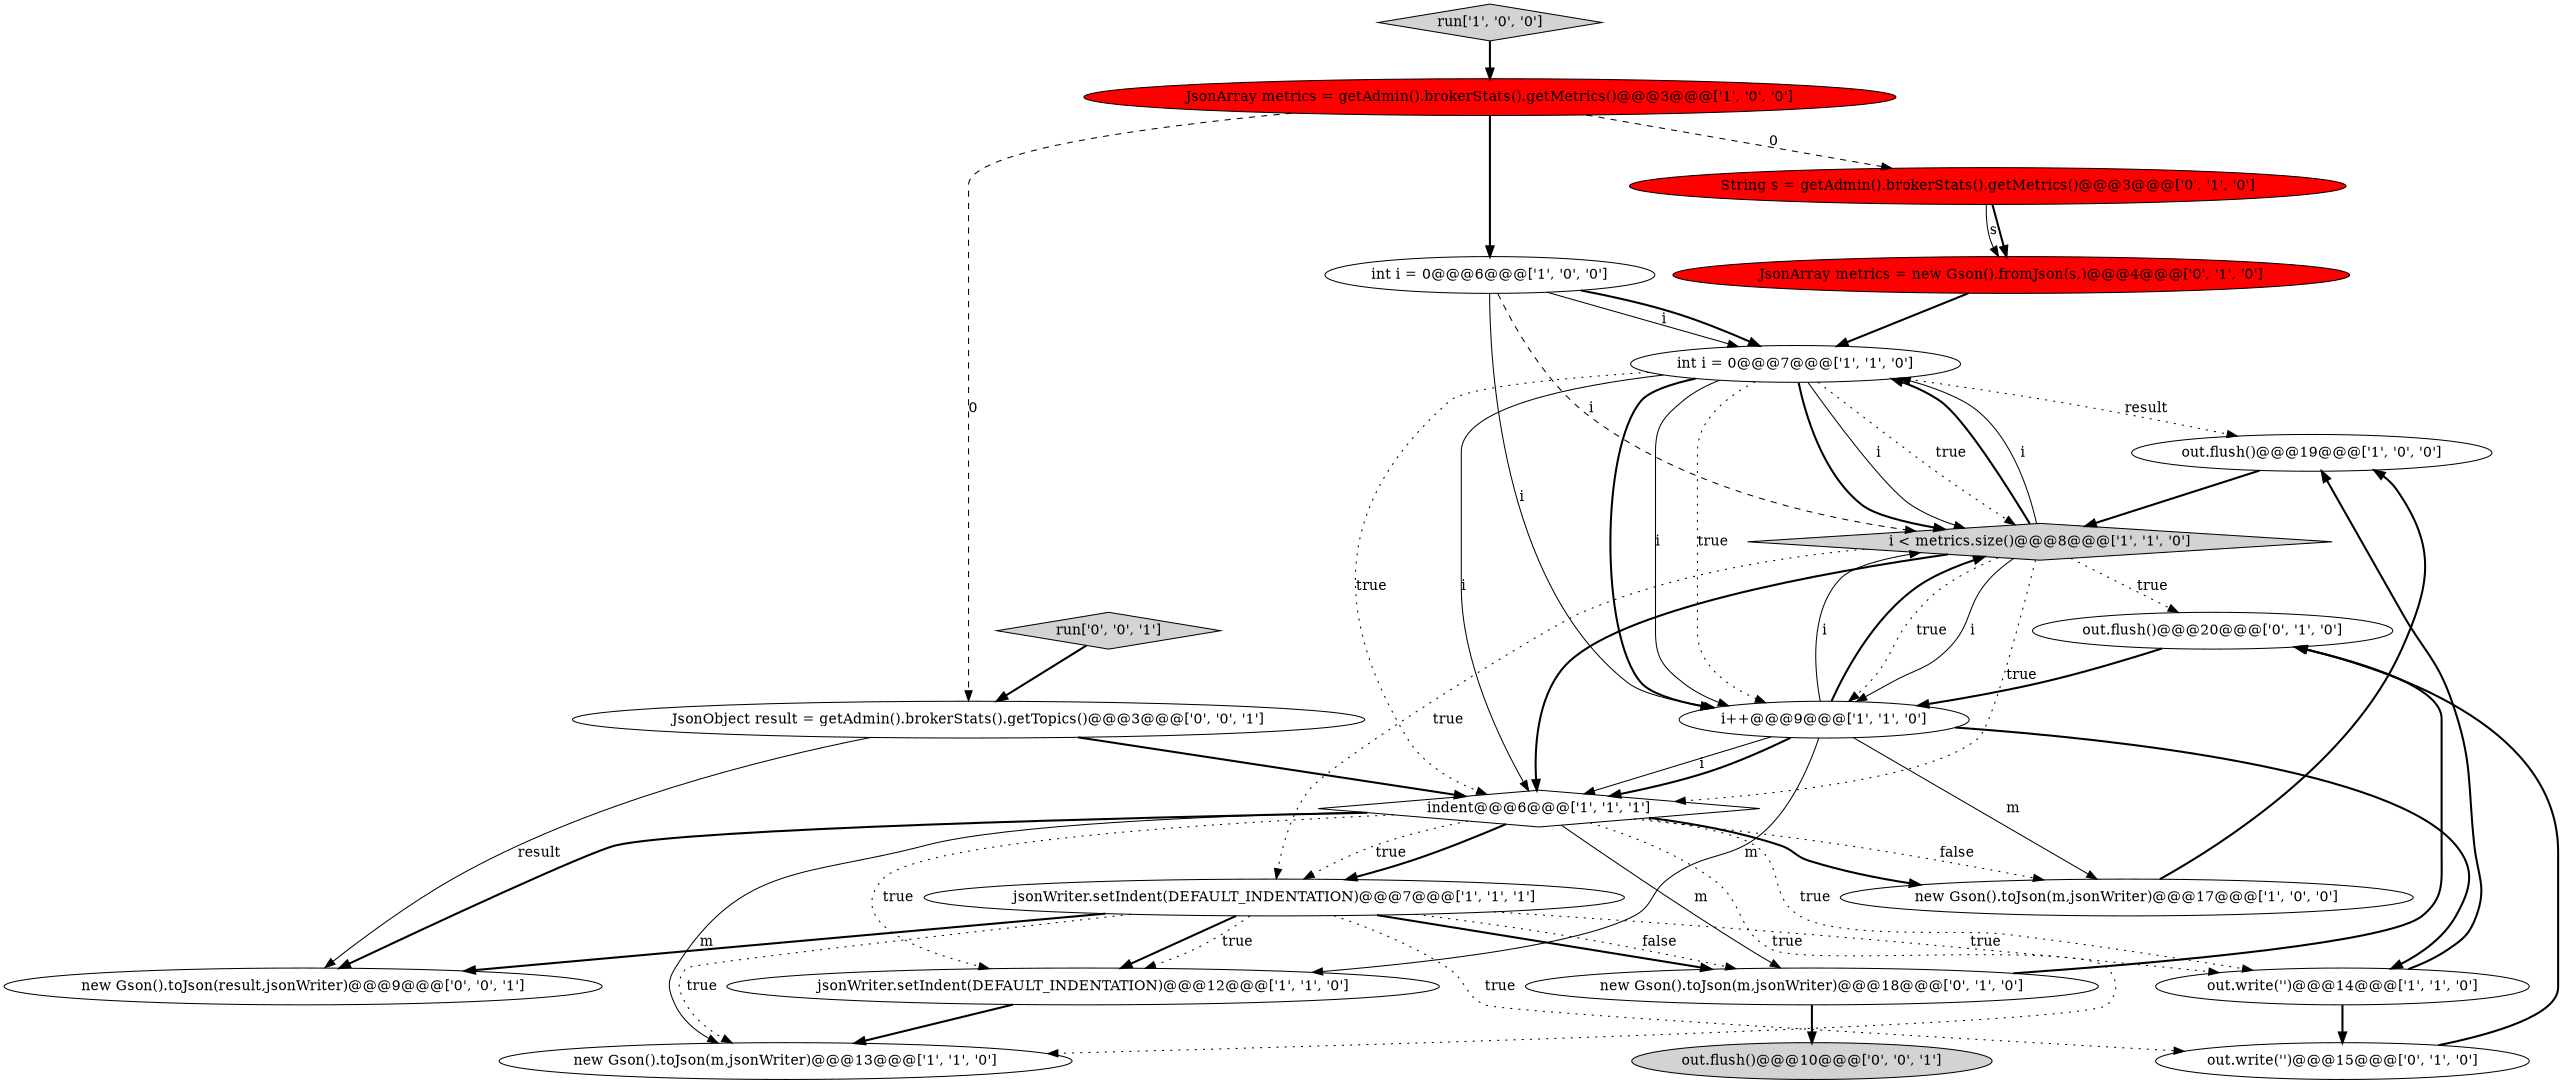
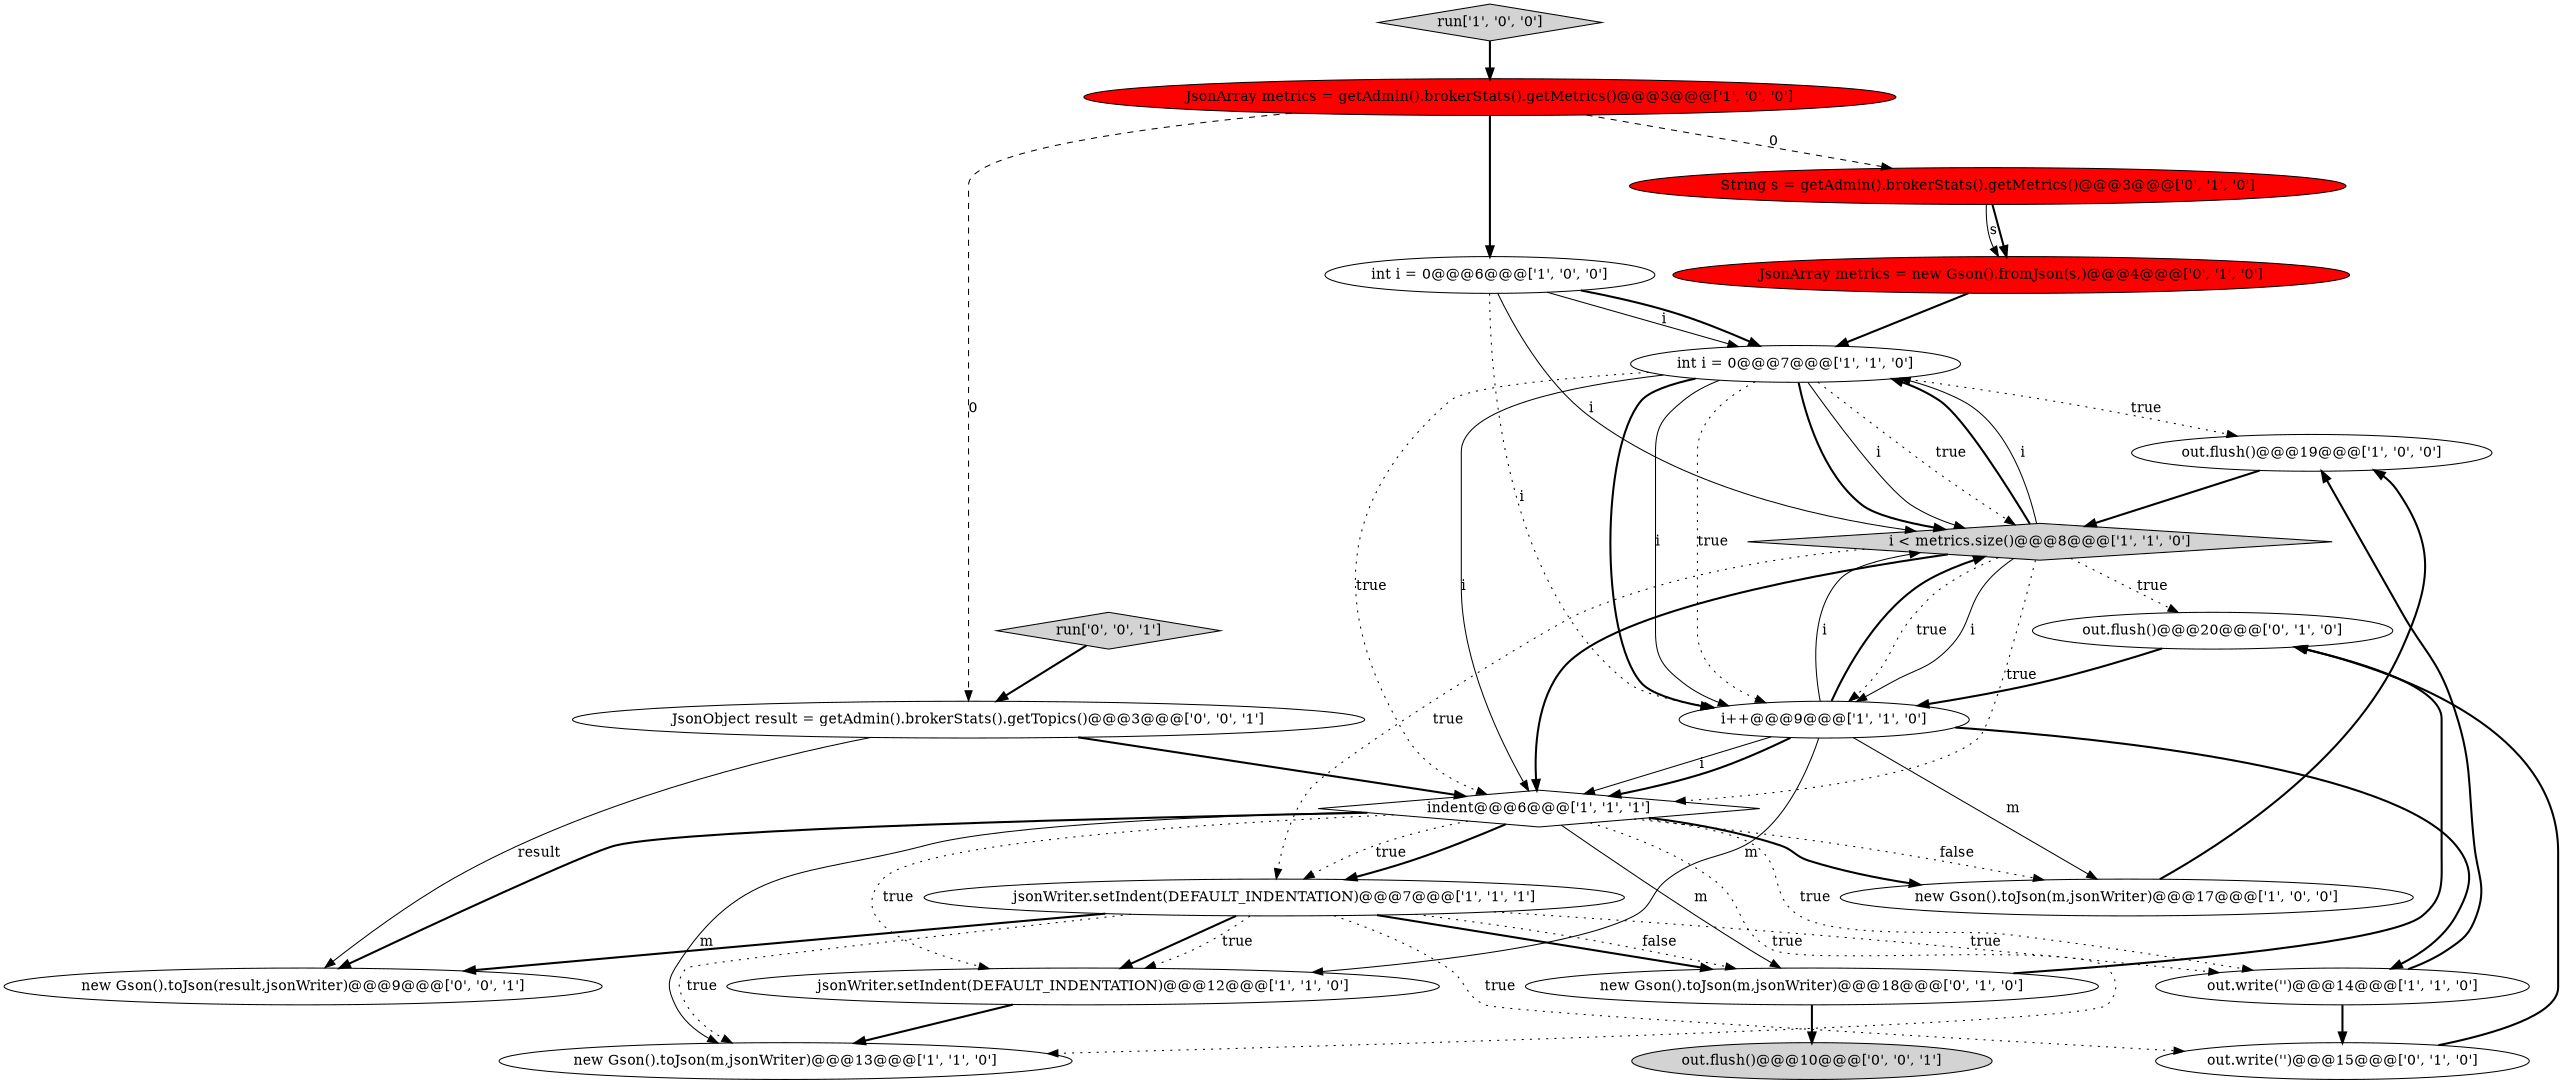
edge "int i = 0@@@7@@@['1', '1', '0']" -> "out.flush()@@@19@@@['1', '0', '0']": label "result" -> "true"
edge "int i = 0@@@6@@@['1', '0', '0']" -> "i < metrics.size()@@@8@@@['1', '1', '0']": style dashed -> solid
edge "int i = 0@@@6@@@['1', '0', '0']" -> "i++@@@9@@@['1', '1', '0']": style solid -> dotted
